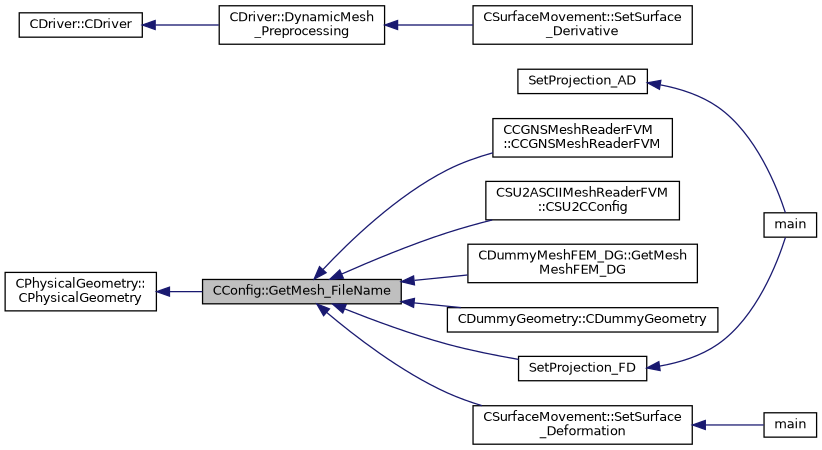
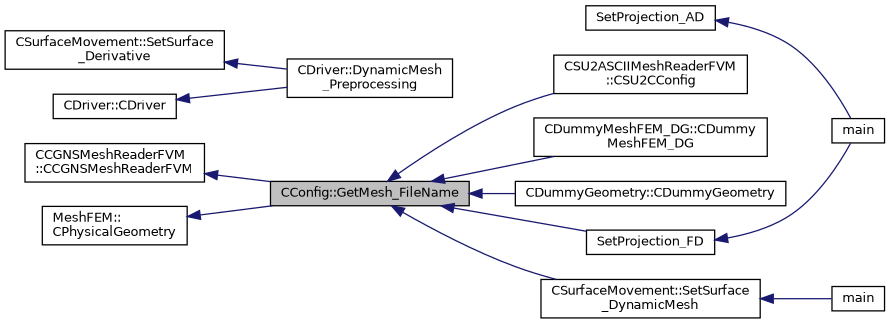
edge "CSurfaceMovement::SetSurface _Derivative" -> "CDriver::DynamicMesh _Preprocessing": reversed
edge "CCGNSMeshReaderFVM ::CCGNSMeshReaderFVM" -> "CConfig::GetMesh_FileName": reversed
node "CDummyMeshFEM_DG::GetMesh MeshFEM_DG": label "CDummyMeshFEM_DG::GetMesh MeshFEM_DG" -> "CDummyMeshFEM_DG::CDummy MeshFEM_DG"
node "CPhysicalGeometry:: CPhysicalGeometry": label "CPhysicalGeometry:: CPhysicalGeometry" -> "MeshFEM:: CPhysicalGeometry"
node "CSurfaceMovement::SetSurface _Deformation": label "CSurfaceMovement::SetSurface _Deformation" -> "CSurfaceMovement::SetSurface _DynamicMesh"
